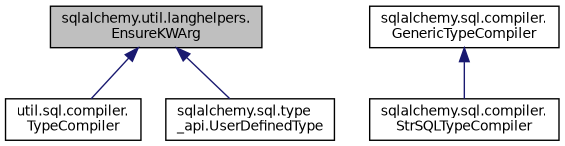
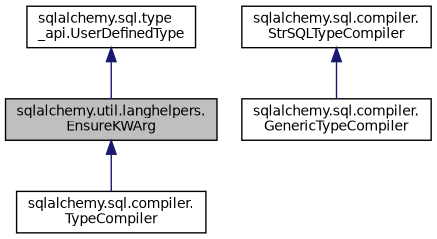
edge "sqlalchemy.sql.type _api.UserDefinedType" -> "sqlalchemy.util.langhelpers. EnsureKWArg": reversed
edge "sqlalchemy.sql.compiler. StrSQLTypeCompiler" -> "sqlalchemy.sql.compiler. GenericTypeCompiler": reversed
node "util.sql.compiler. TypeCompiler": label "util.sql.compiler. TypeCompiler" -> "sqlalchemy.sql.compiler. TypeCompiler"
